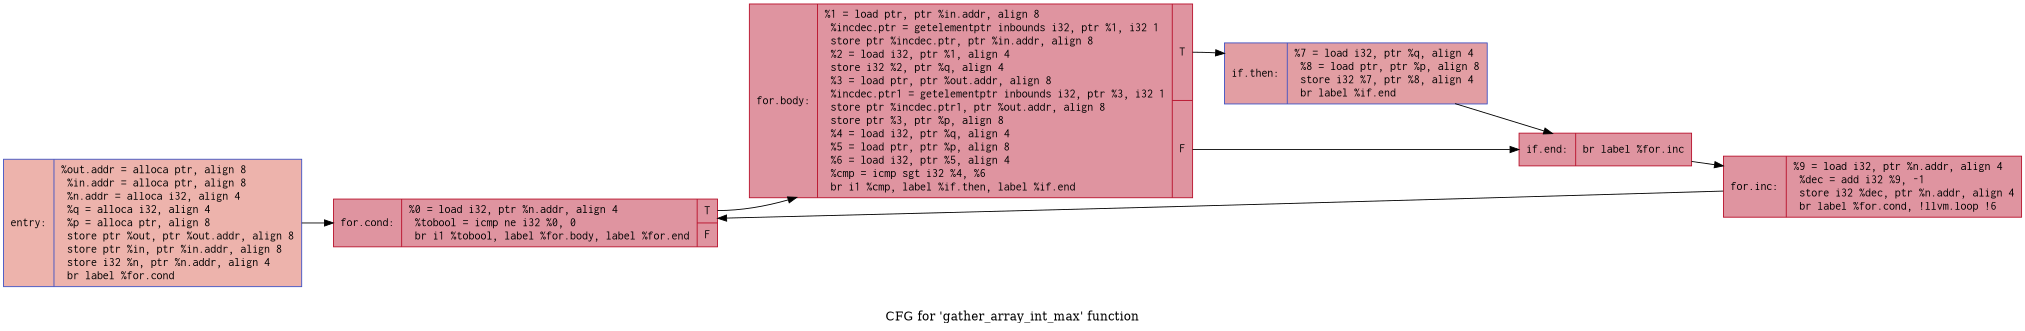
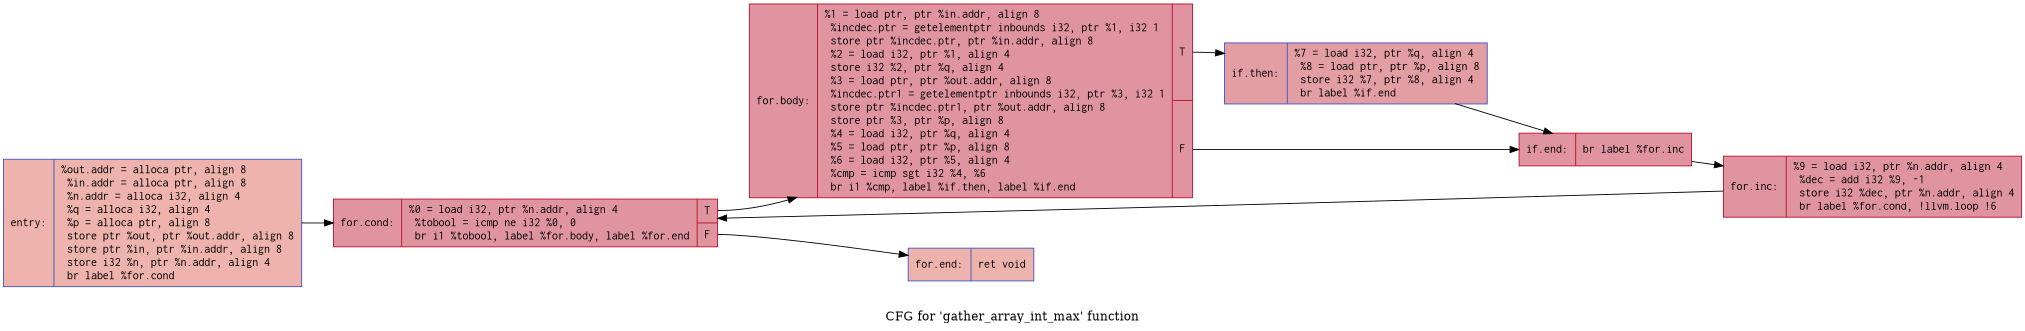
node "for.end:": added
